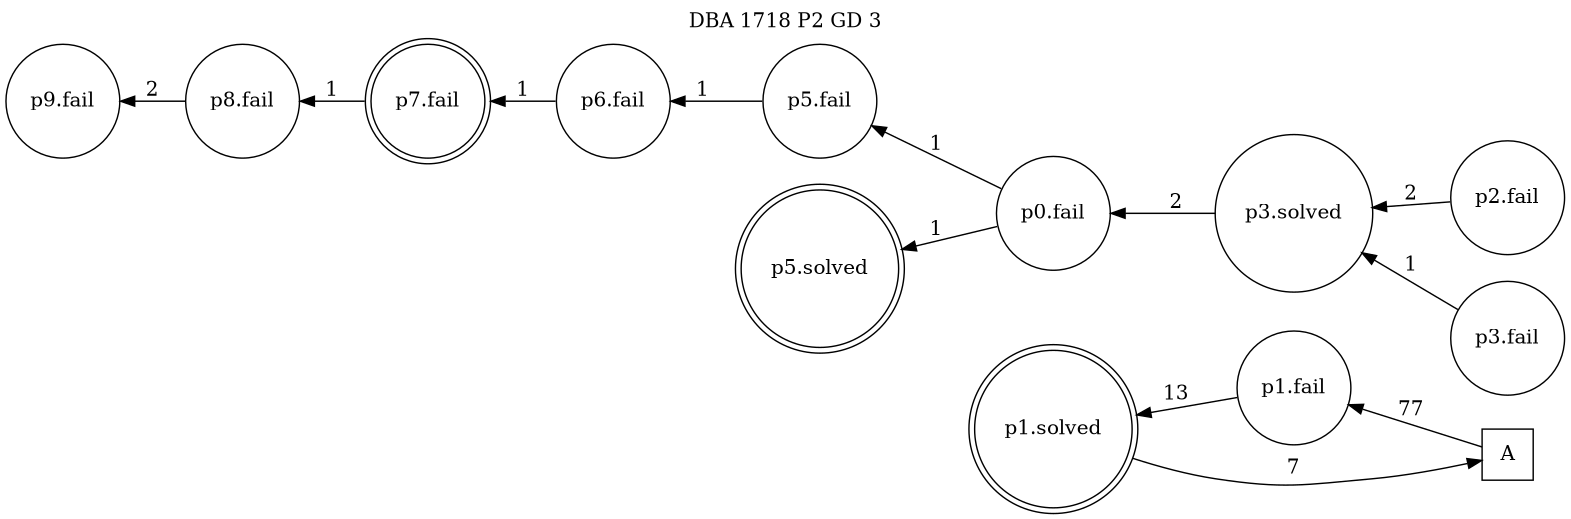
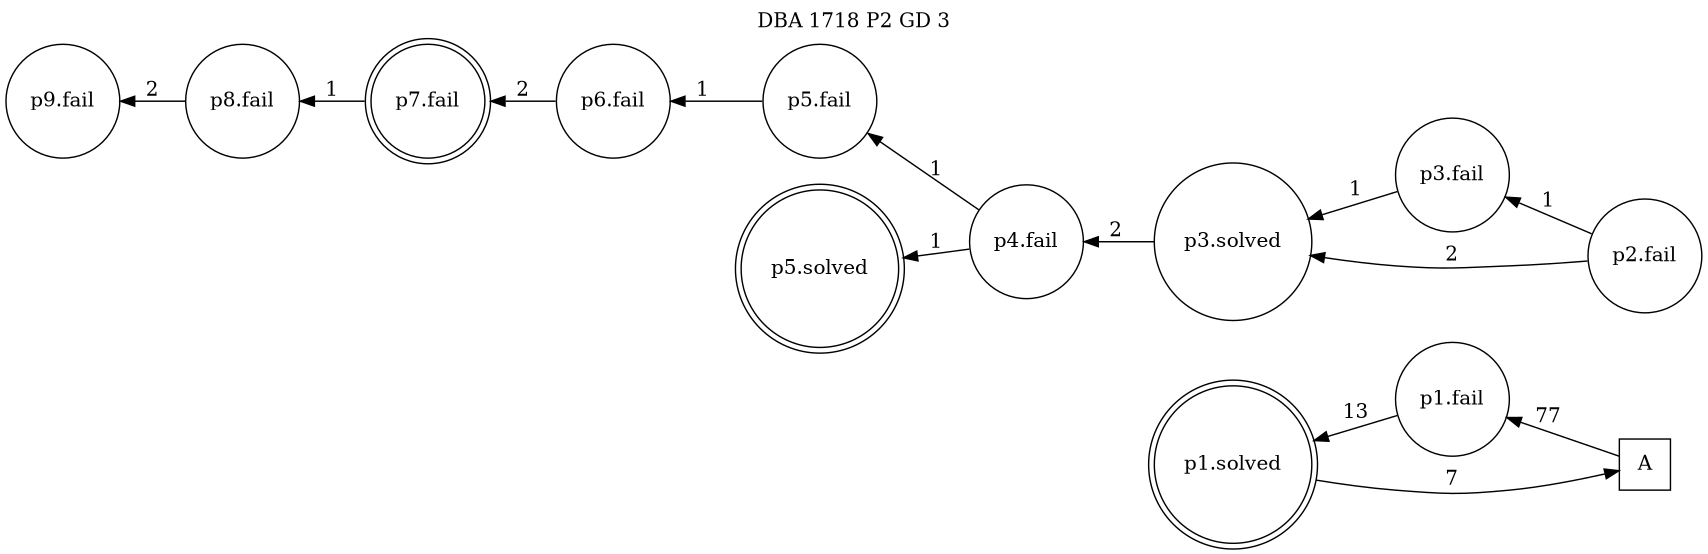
edge "p6.fail" -> "p7.fail": label "1" -> "2"
node "p0.fail": label "p0.fail" -> "p4.fail"
edge "p2.fail" -> "p3.fail": added, label "1"
